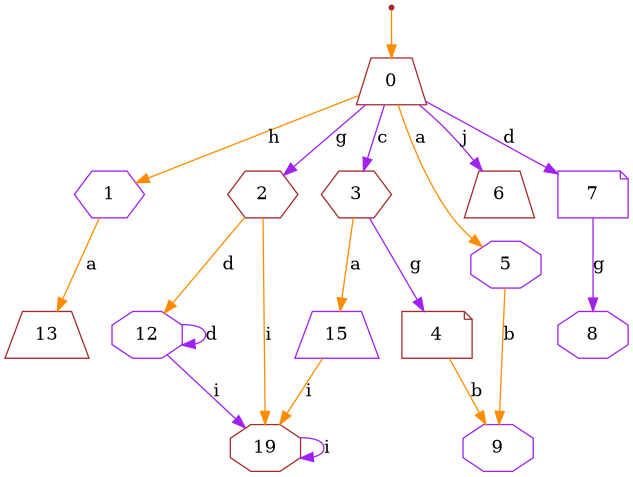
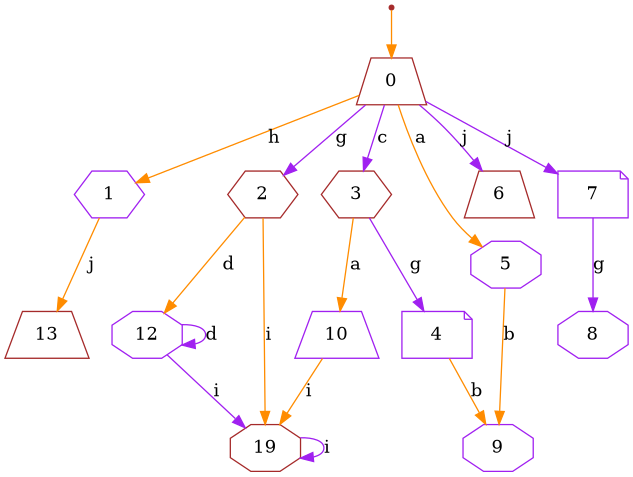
edge "0" -> "7": label "d" -> "j"
edge "1" -> "13": label "a" -> "j"
node "15": label "15" -> "10"
node "4": color brown -> purple
